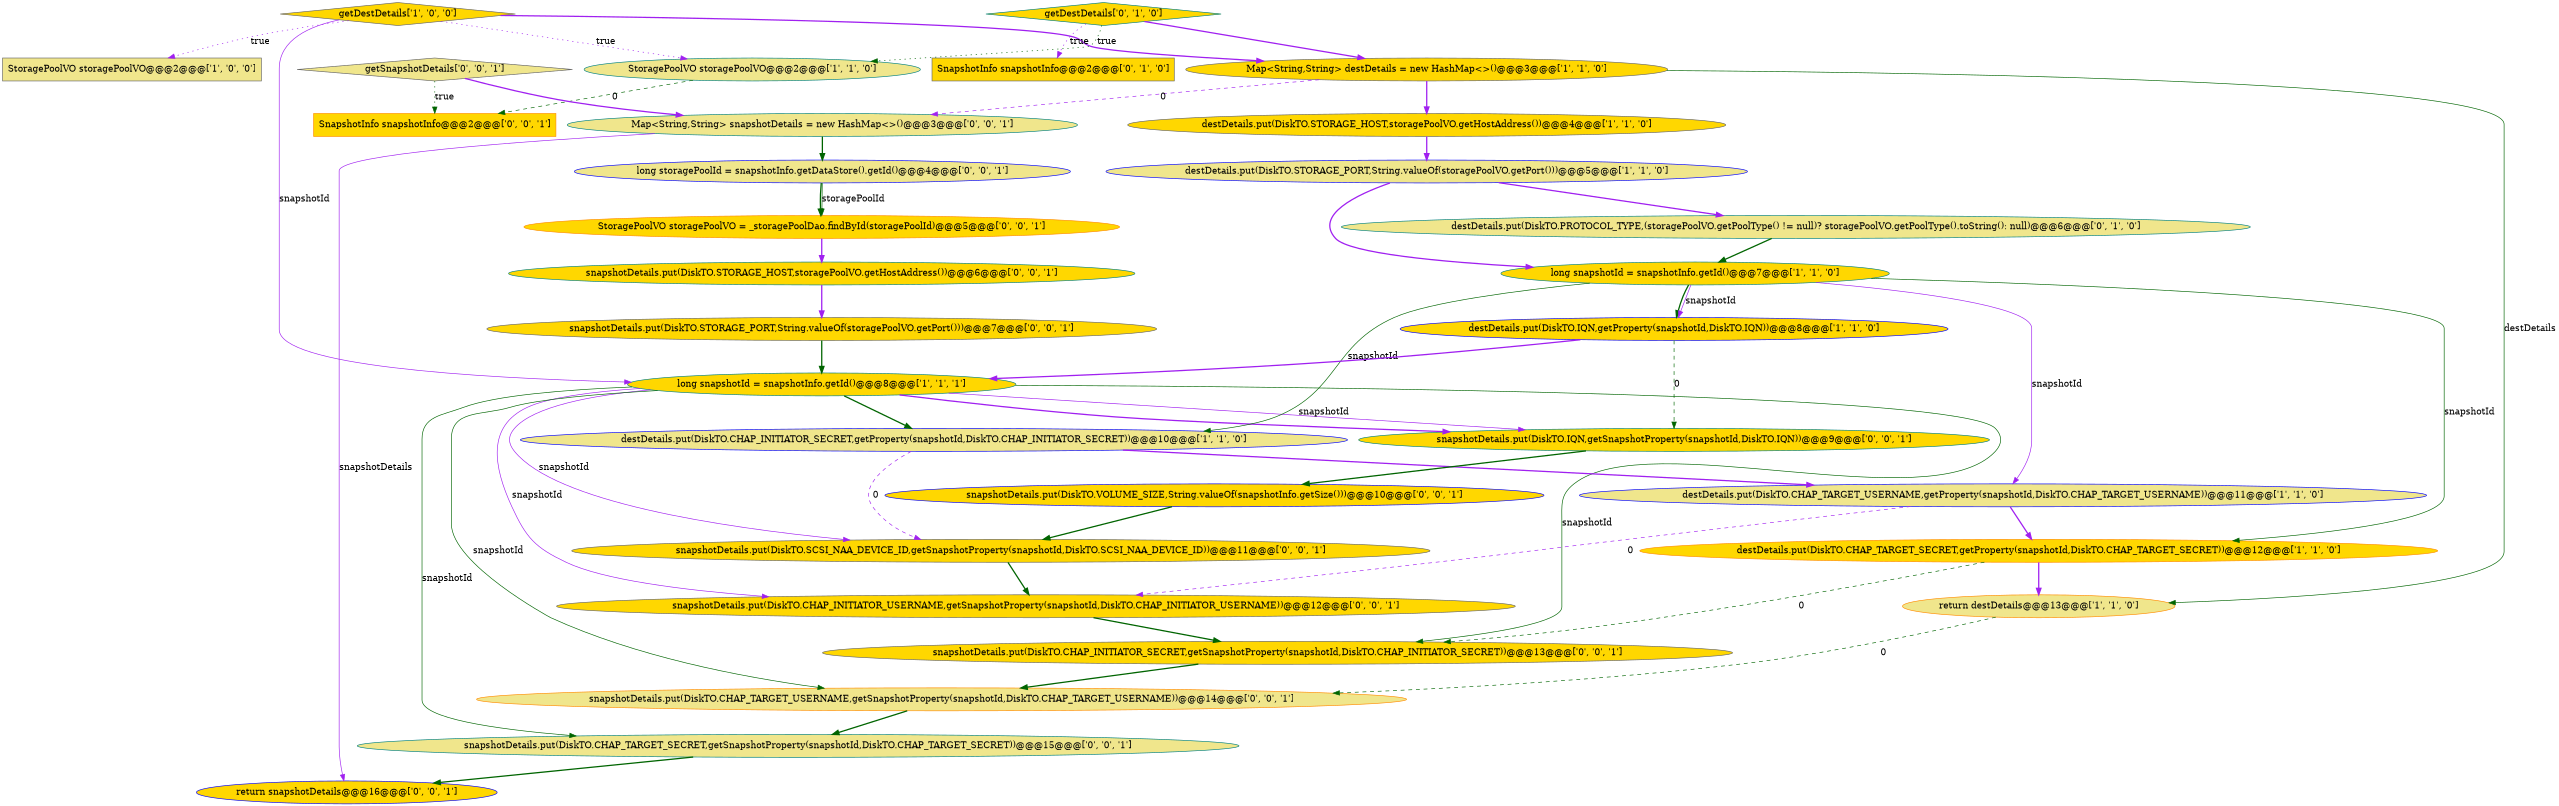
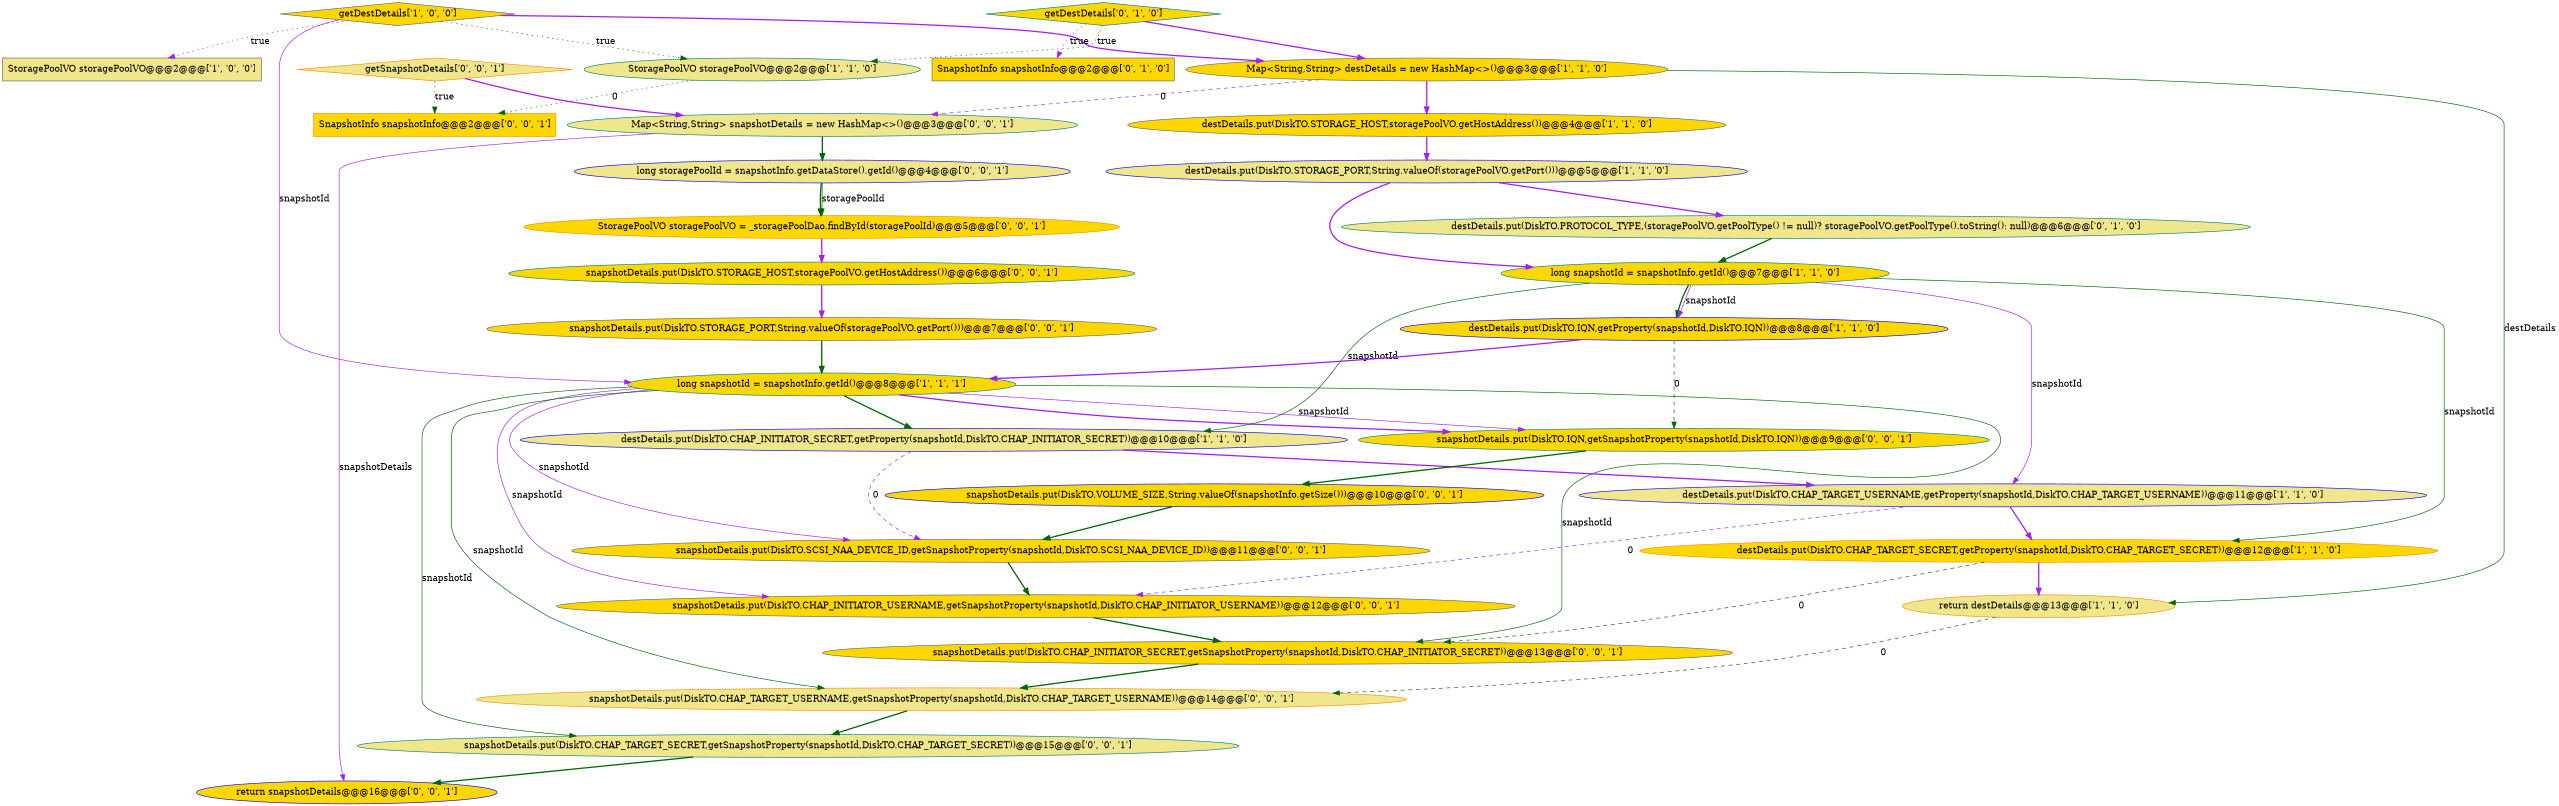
edge "getDestDetails['1', '0', '0']" -> "StoragePoolVO storagePoolVO@@@2@@@['1', '1', '0']": color purple -> darkgreen
node "getSnapshotDetails['0', '0', '1']": color gray40 -> darkorange
edge "StoragePoolVO storagePoolVO@@@2@@@['1', '1', '0']" -> "SnapshotInfo snapshotInfo@@@2@@@['0', '0', '1']": style dashed -> dotted
